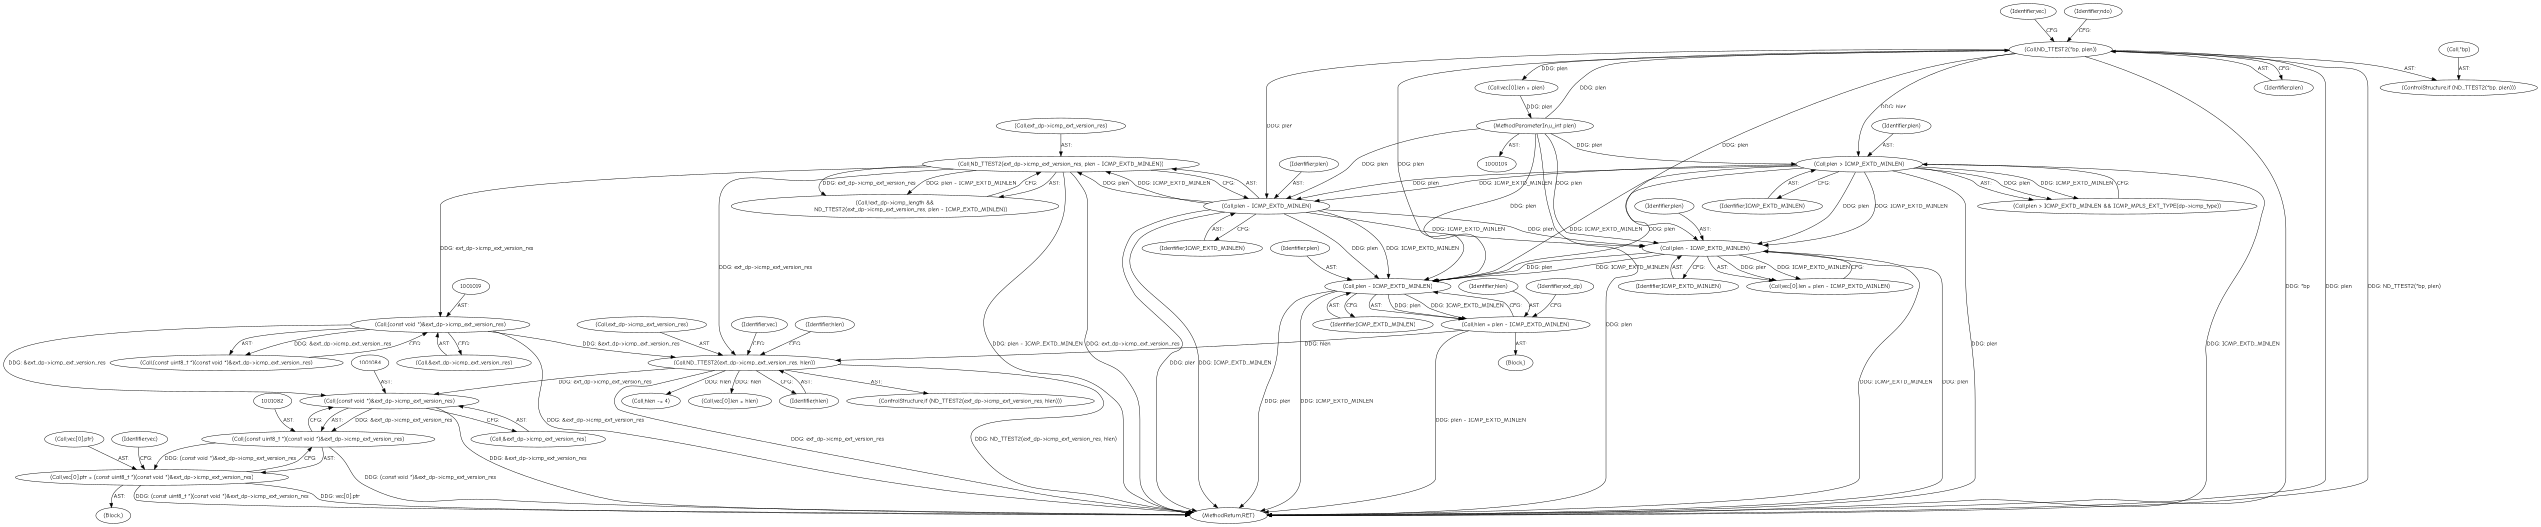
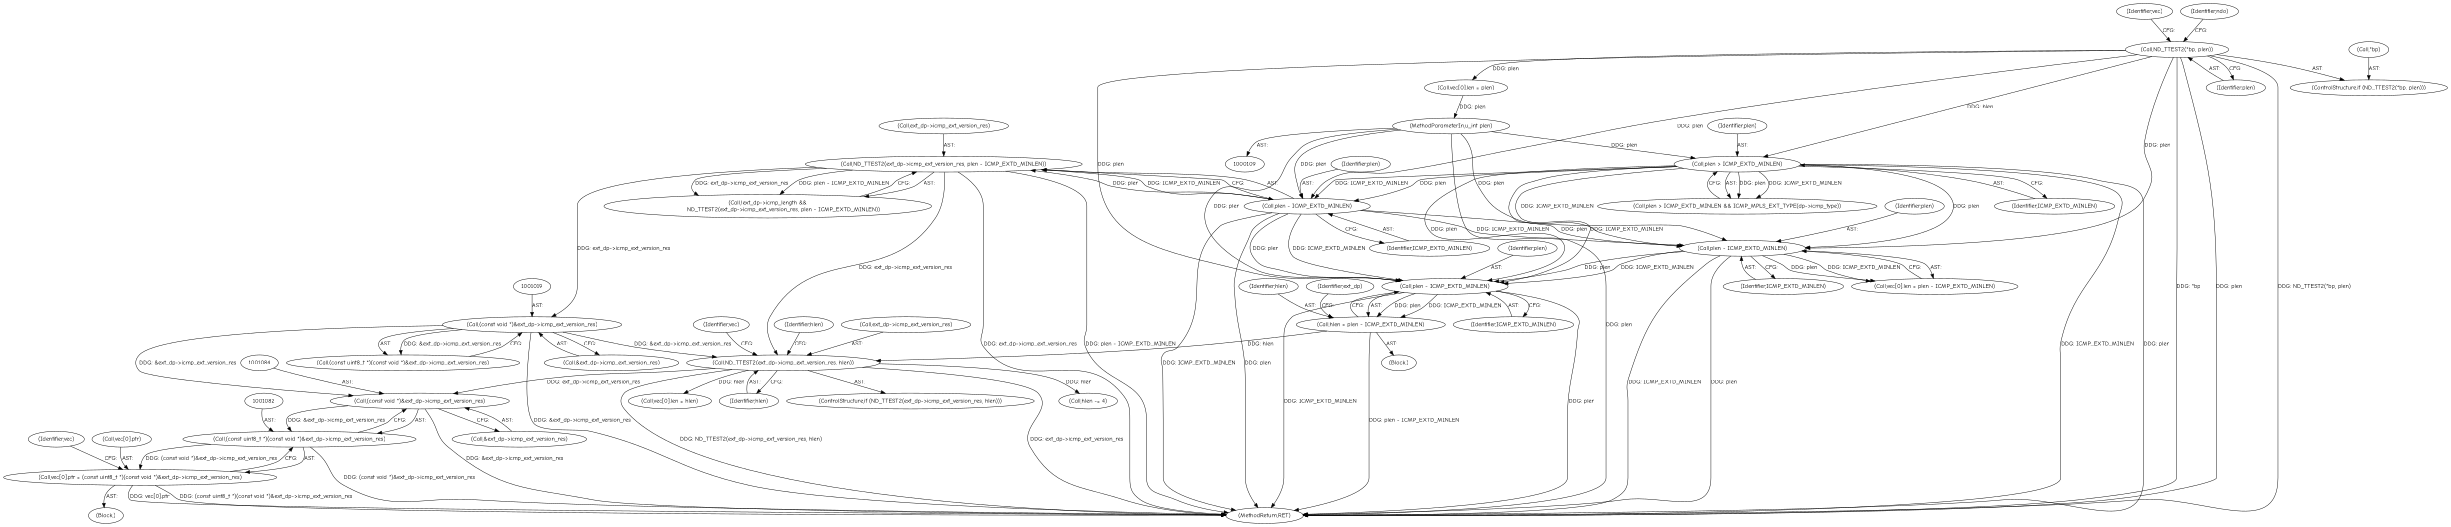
edge "(MethodParameterIn,u_int plen)" -> "(Call,ND_TTEST2(*bp, plen))": removed, label "DDG: plen"
